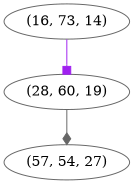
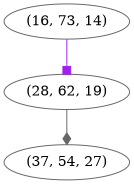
node "(28, 60, 19)": label "(28, 60, 19)" -> "(28, 62, 19)"
node "(57, 54, 27)": label "(57, 54, 27)" -> "(37, 54, 27)"
